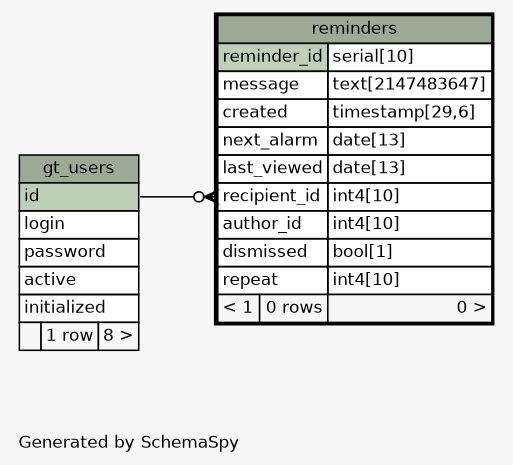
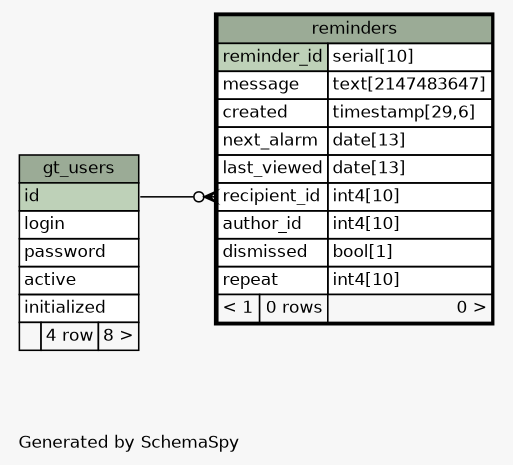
node "gt_users": text "1 row" -> "4 row"
